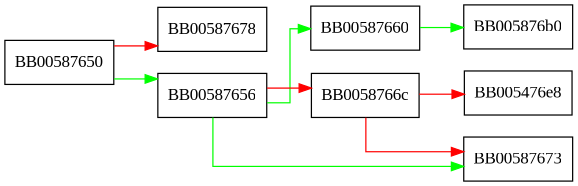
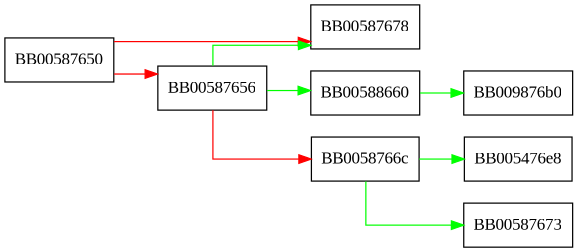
node "BB005876b0": label "BB005876b0" -> "BB009876b0"
node "BB00587660": label "BB00587660" -> "BB00588660"
edge "BB00587650" -> "BB00587656": color green -> red
edge "BB0058766c" -> "BB005476e8": color red -> green
edge "BB0058766c" -> "BB00587673": color red -> green
edge "BB00587656" -> "BB00587673": now "BB00587656" -> "BB00587678"
